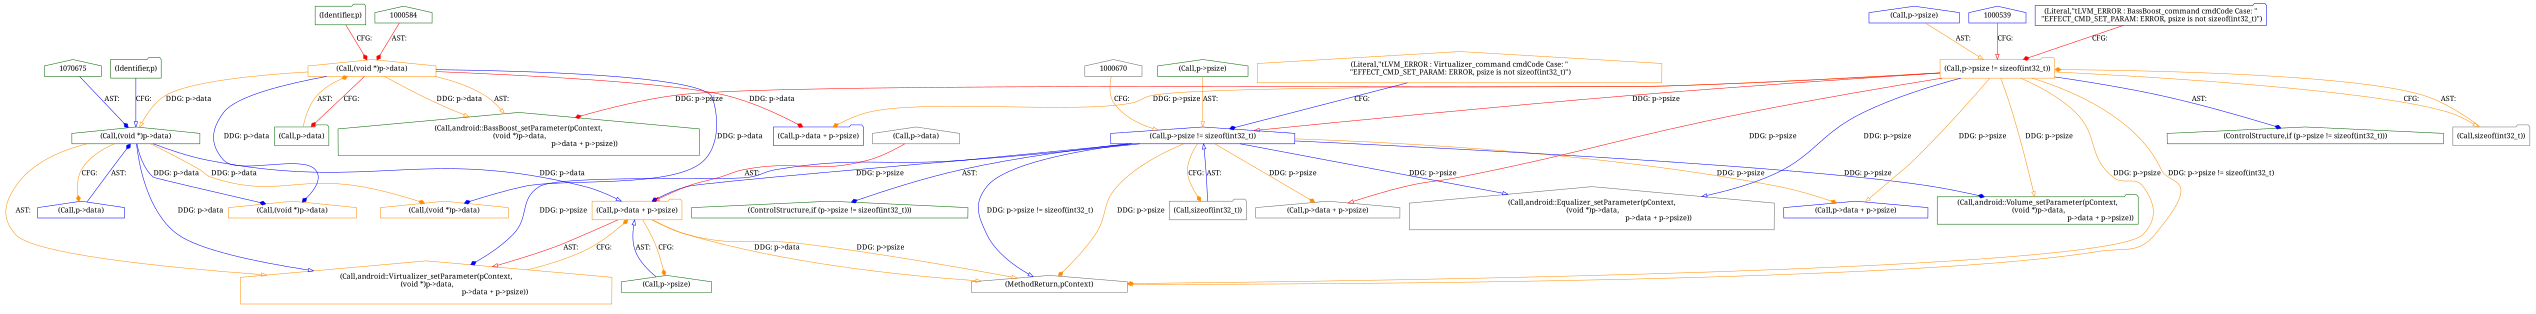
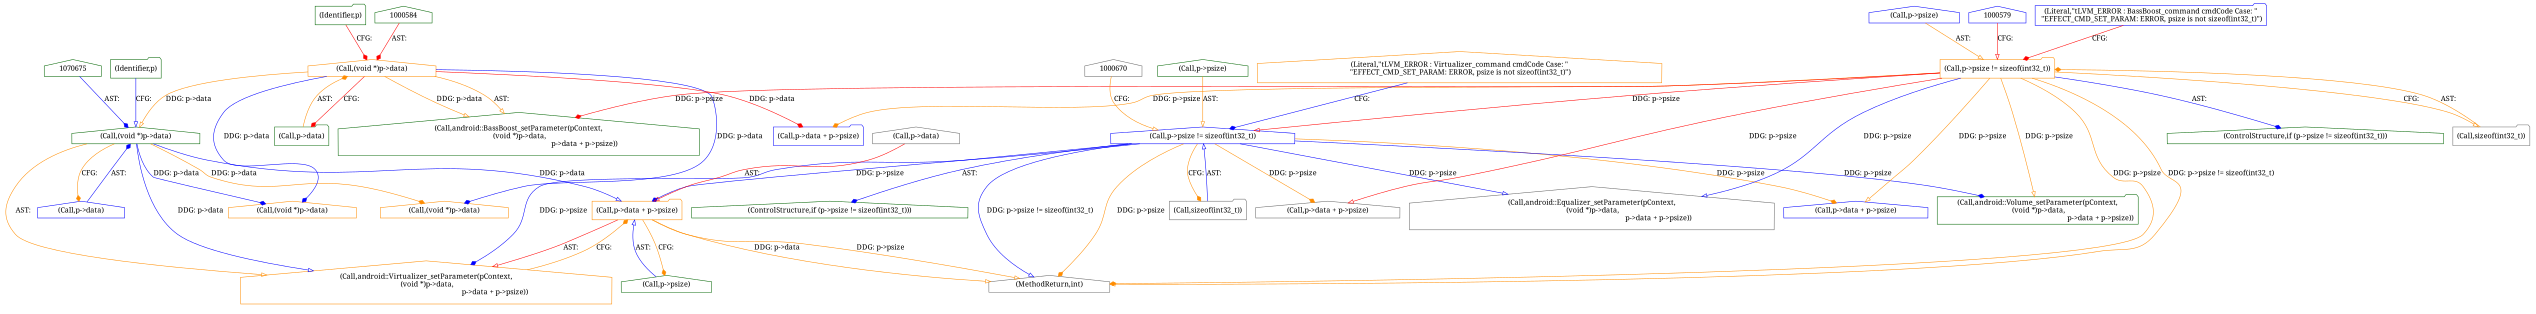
node "1000539": label "1000539" -> "1000579"
node "(MethodReturn,pContext)": label "(MethodReturn,pContext)" -> "(MethodReturn,int)"
